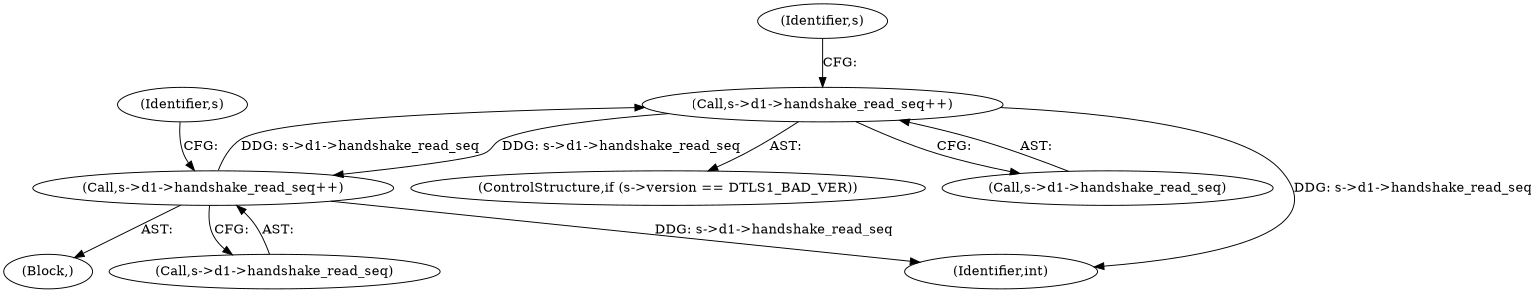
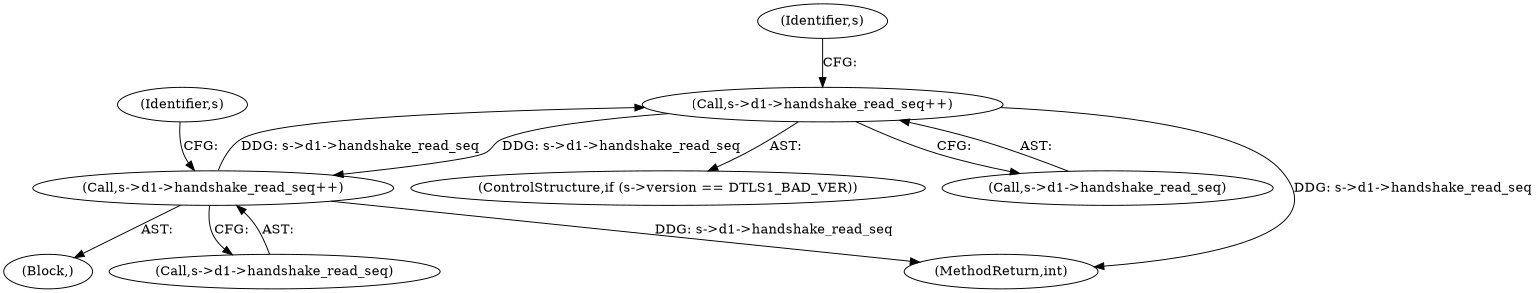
node "(Identifier,int)": label "(Identifier,int)" -> "(MethodReturn,int)"
